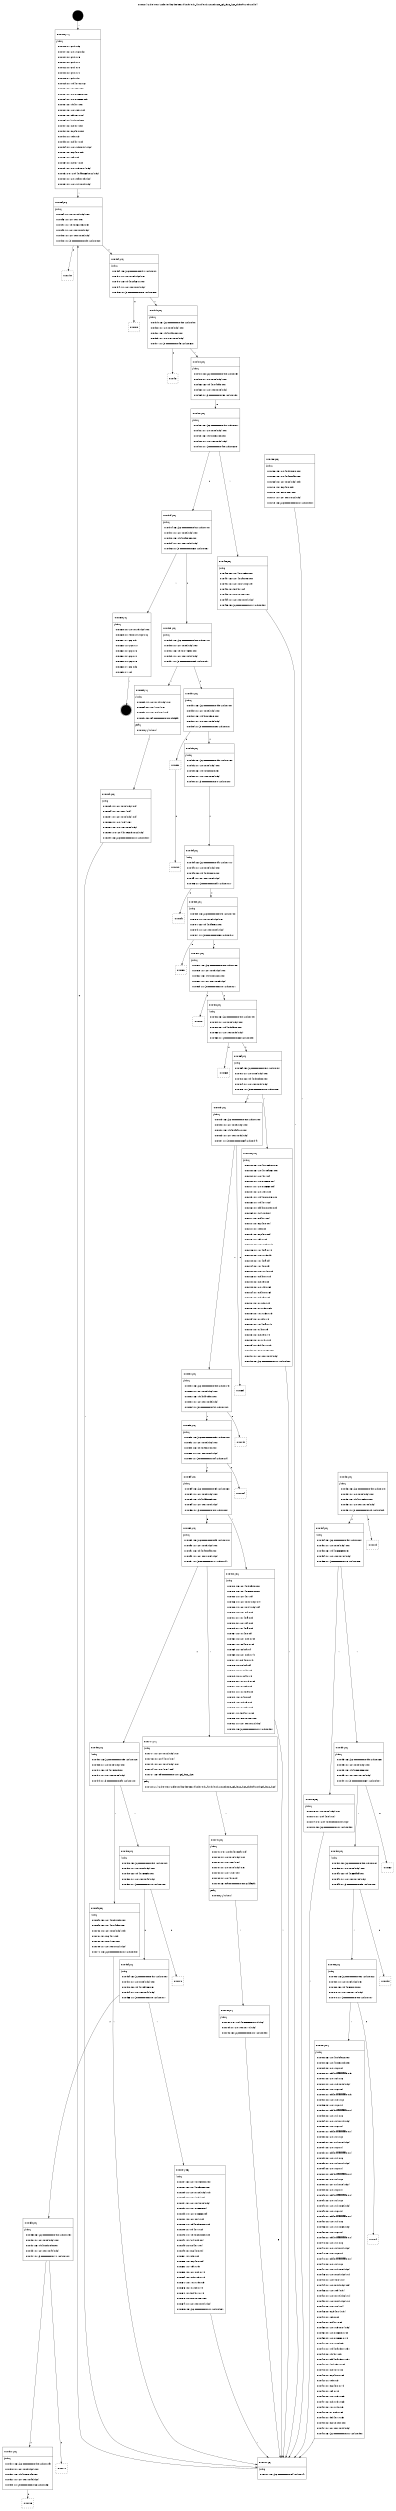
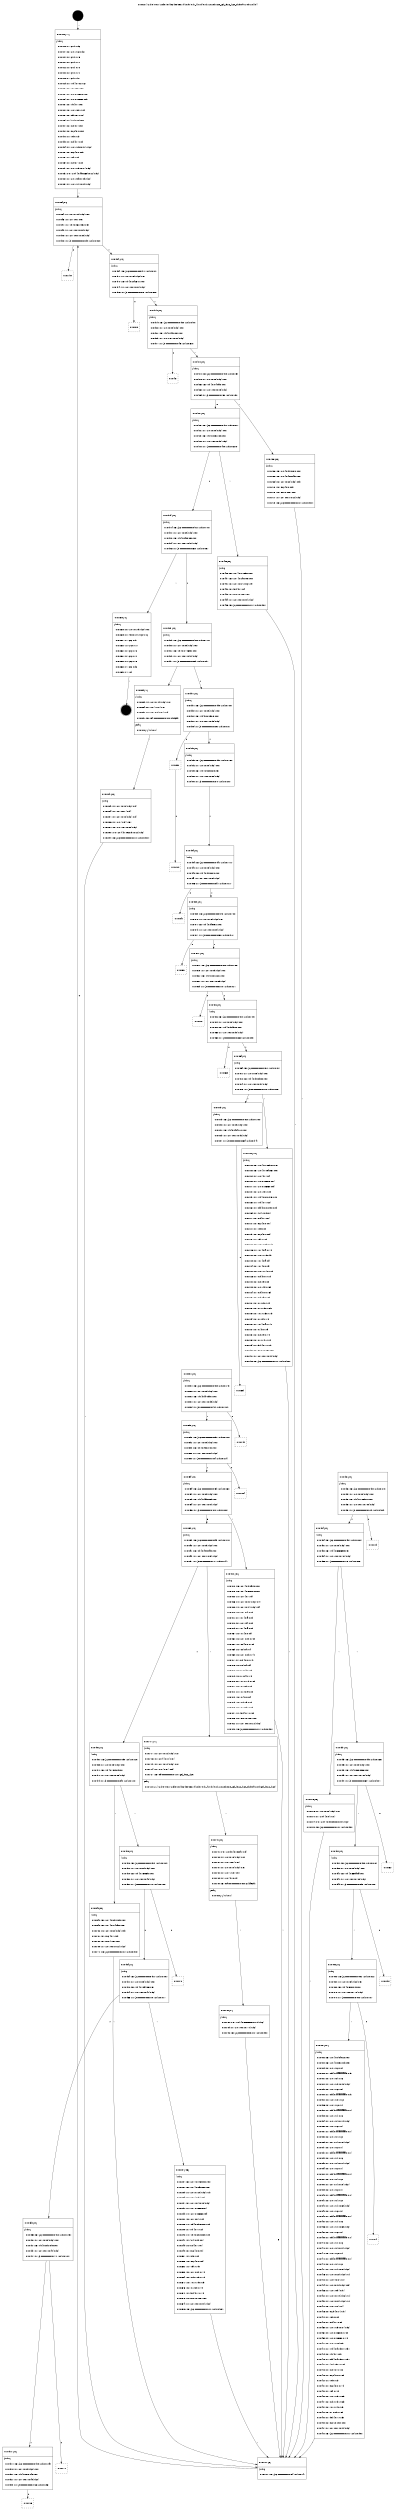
edge "0x401b47 [28]" -> "0x402153 [30]": added, label "1"
edge "0x401c7b [28]" -> "0x401c97 [28]": removed, label "6"
